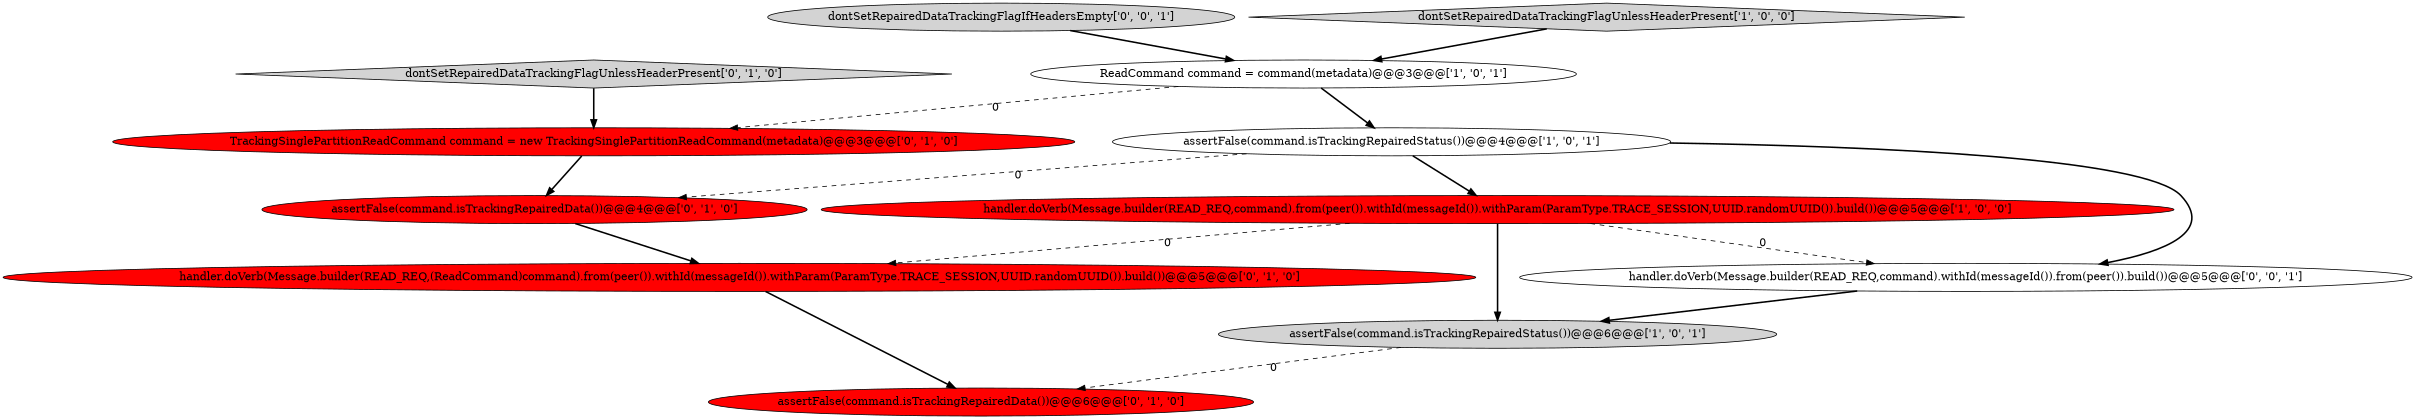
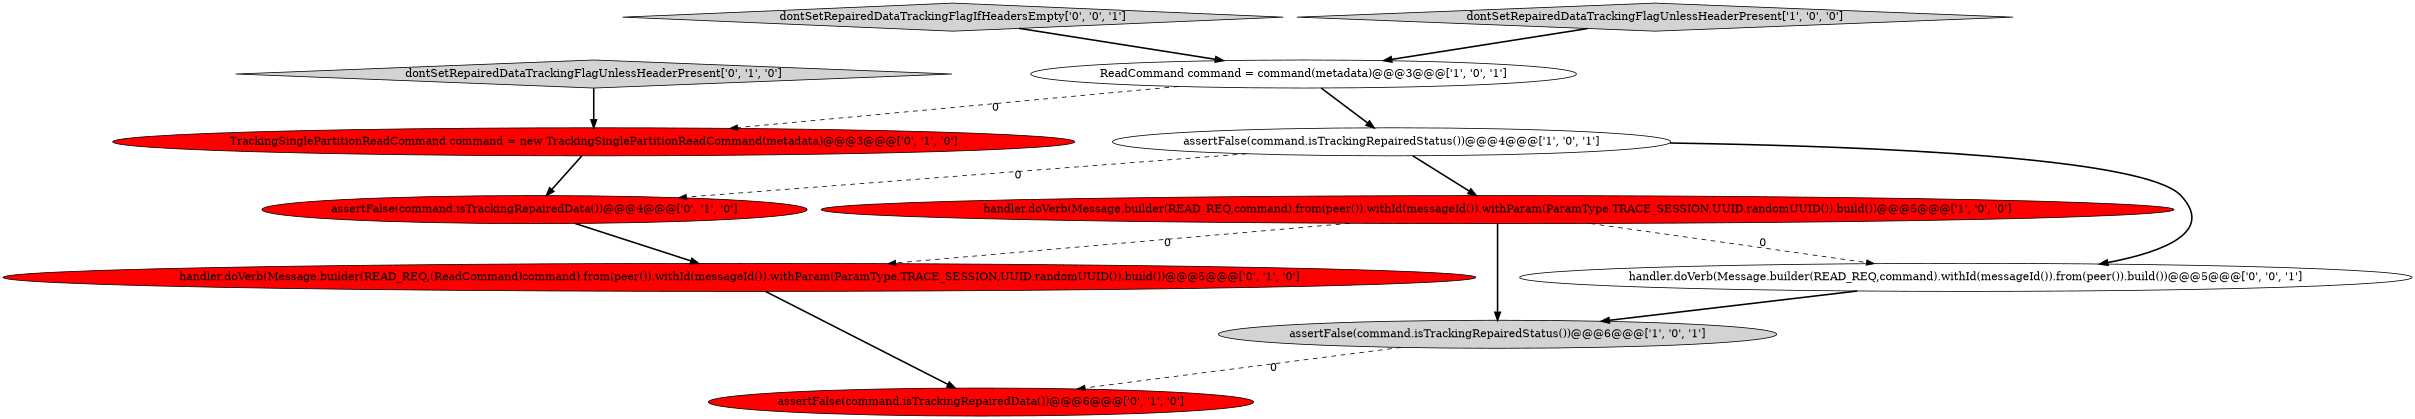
node "dontSetRepairedDataTrackingFlagIfHeadersEmpty['0', '0', '1']": shape ellipse -> diamond
